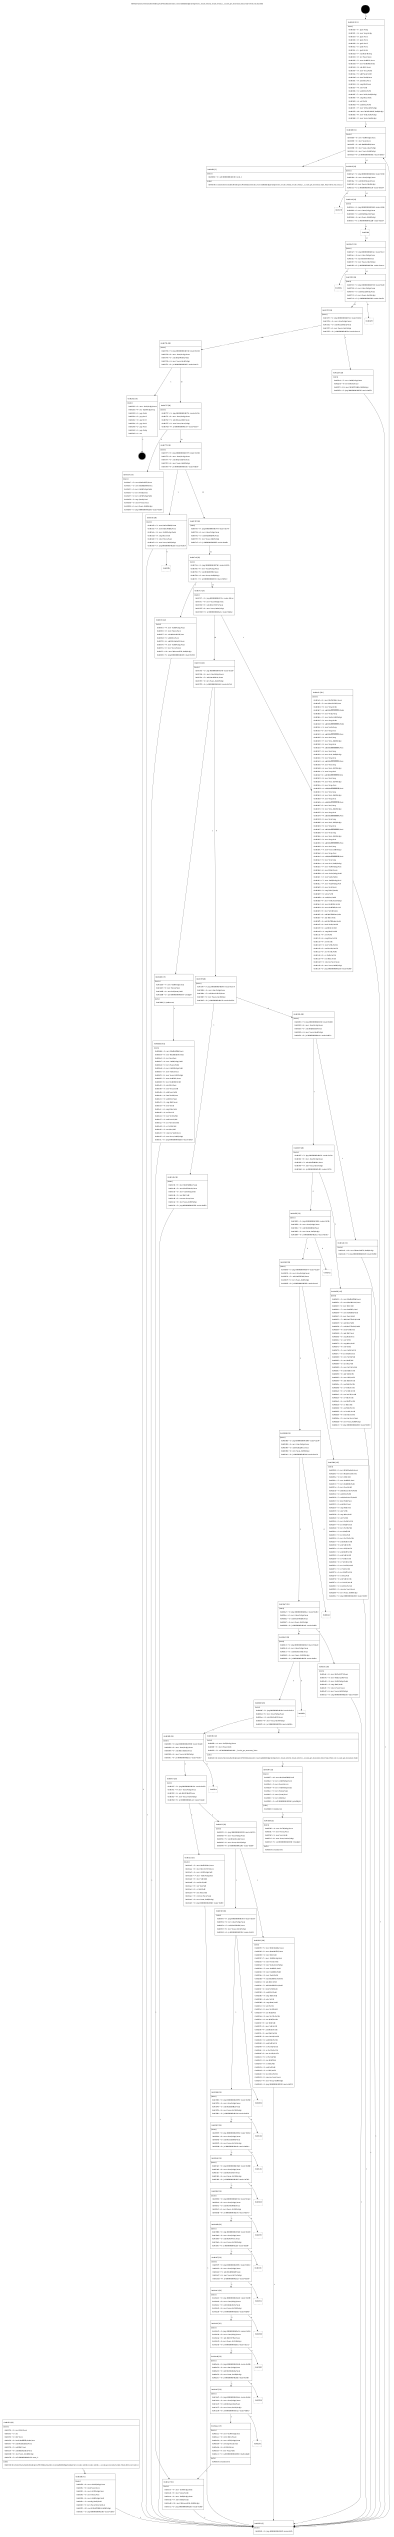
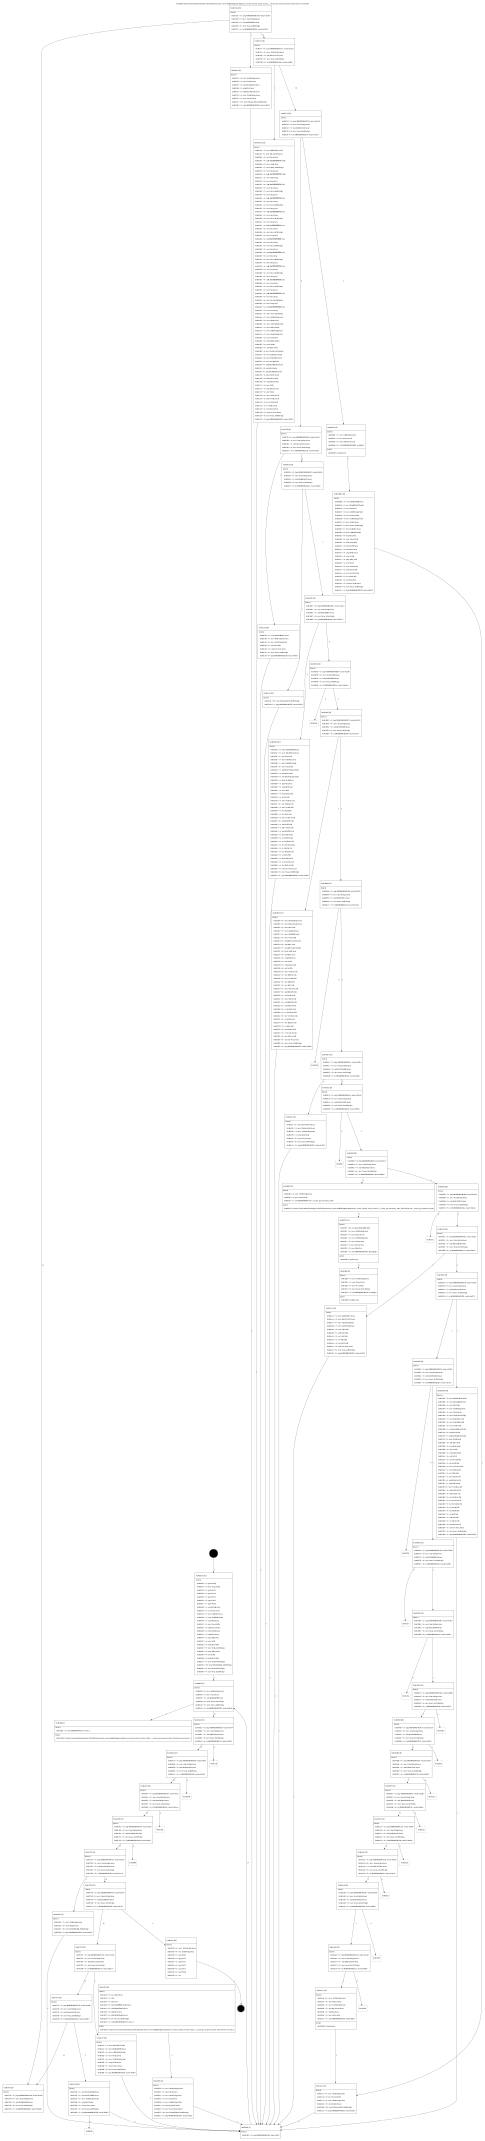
edge "0x4022d0" -> "0x4016e7 [28]": now "0x4016cb [28]" -> "0x4016e7 [28]"
edge "0x40178f [28]" -> "0x4017ab [28]": reversed
